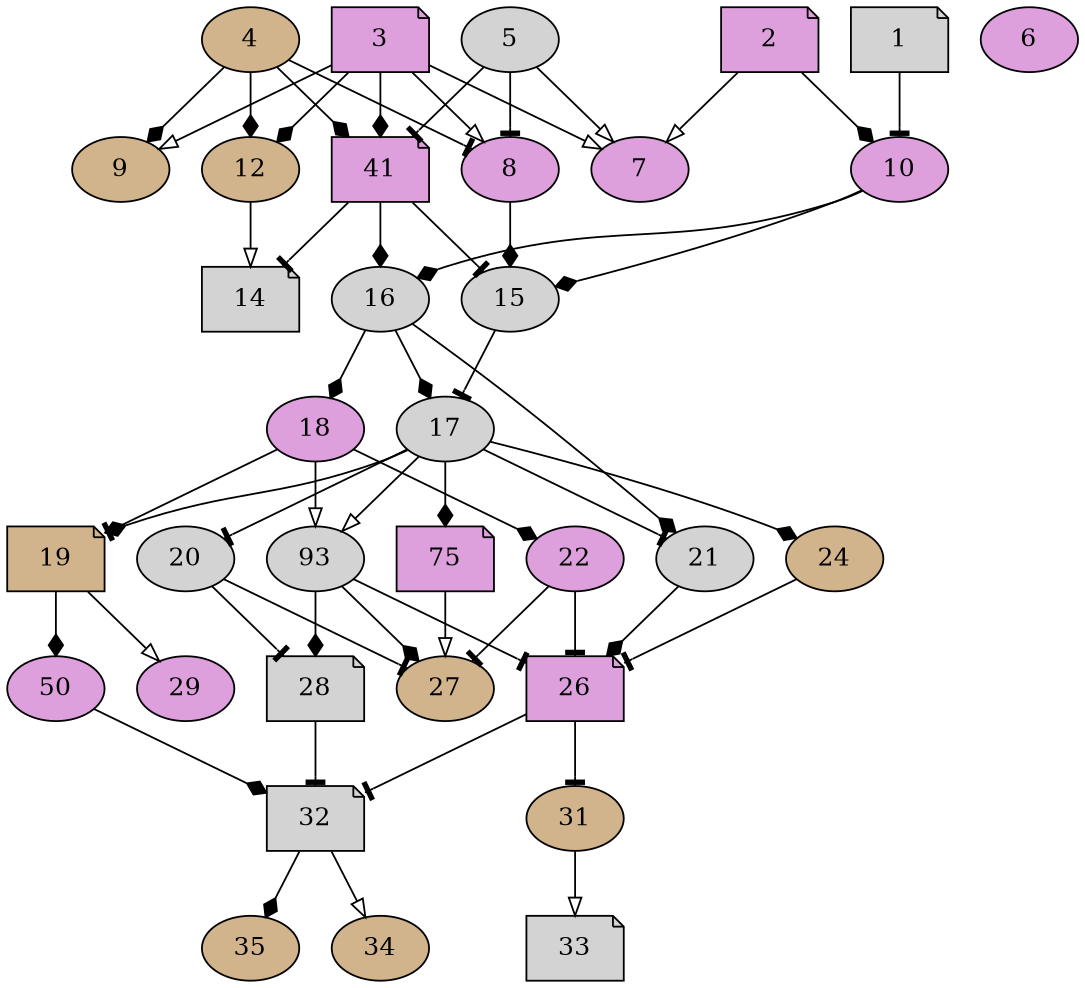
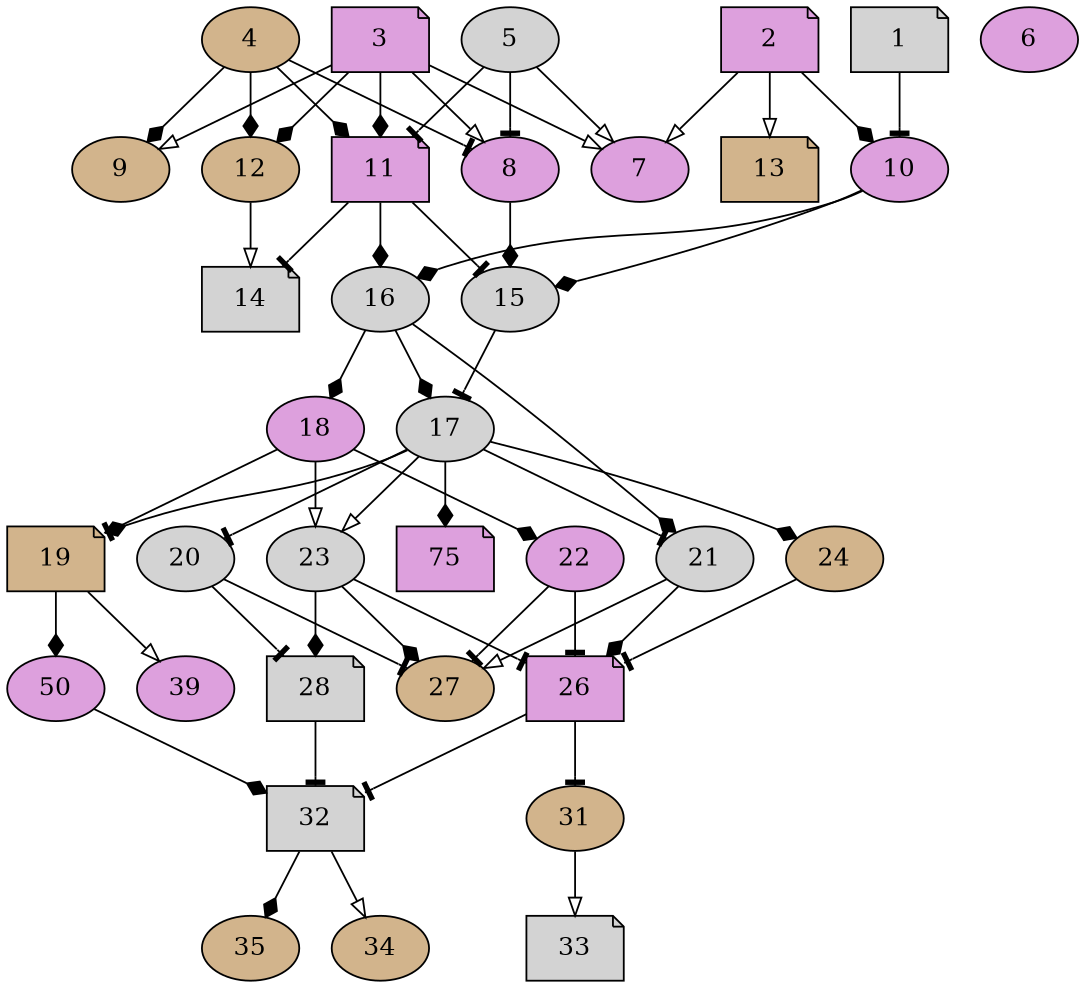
node "41": label "41" -> "11"
node "13": added
node "93": label "93" -> "23"
edge "75" -> "27": now "21" -> "27"
node "29": label "29" -> "39"
